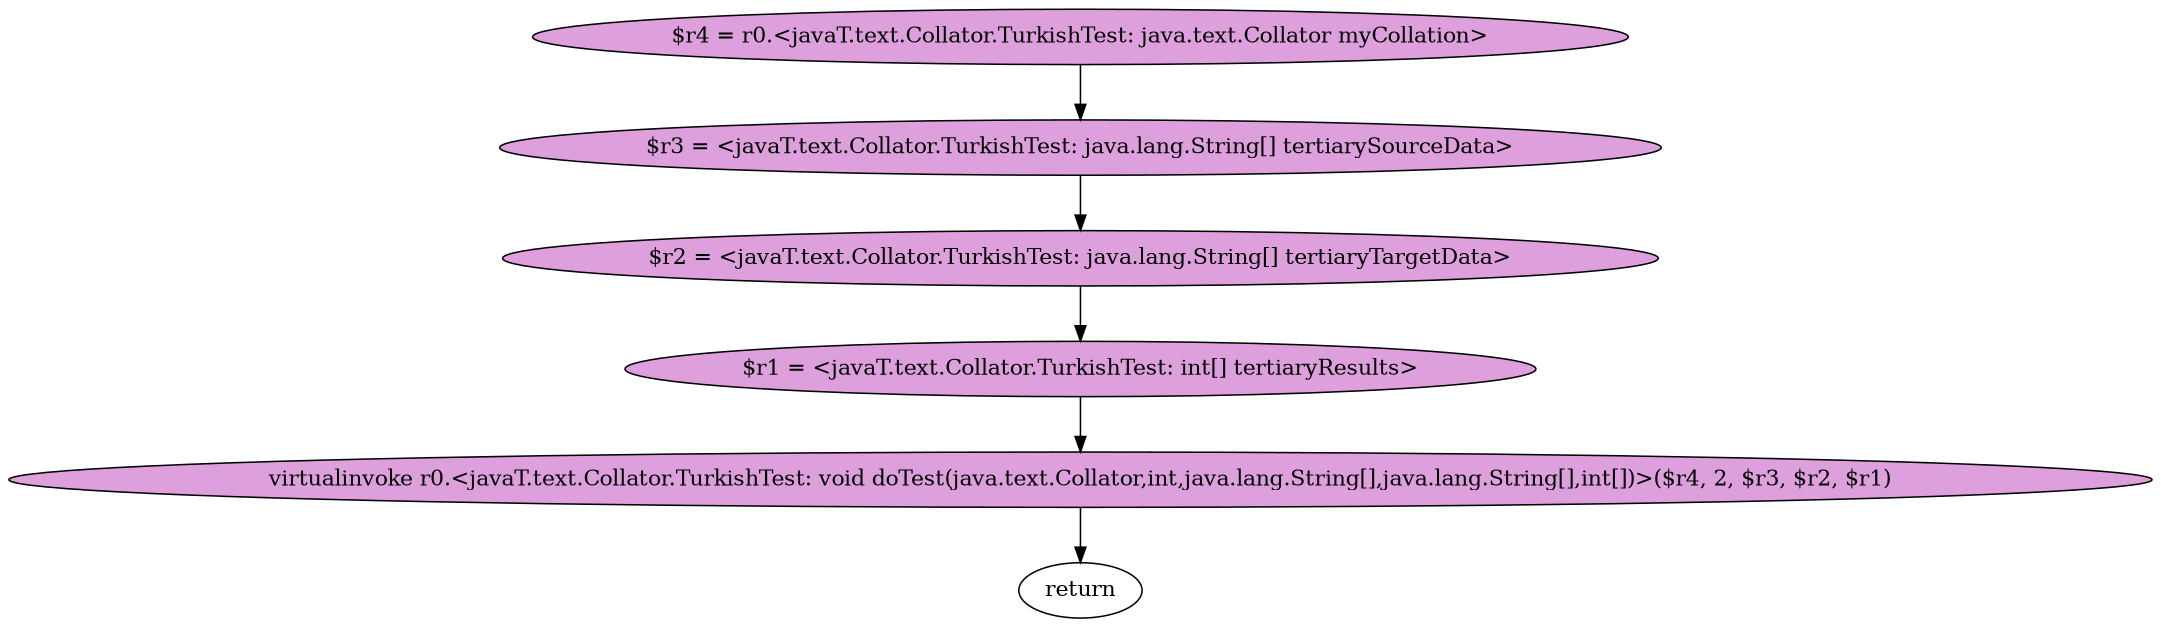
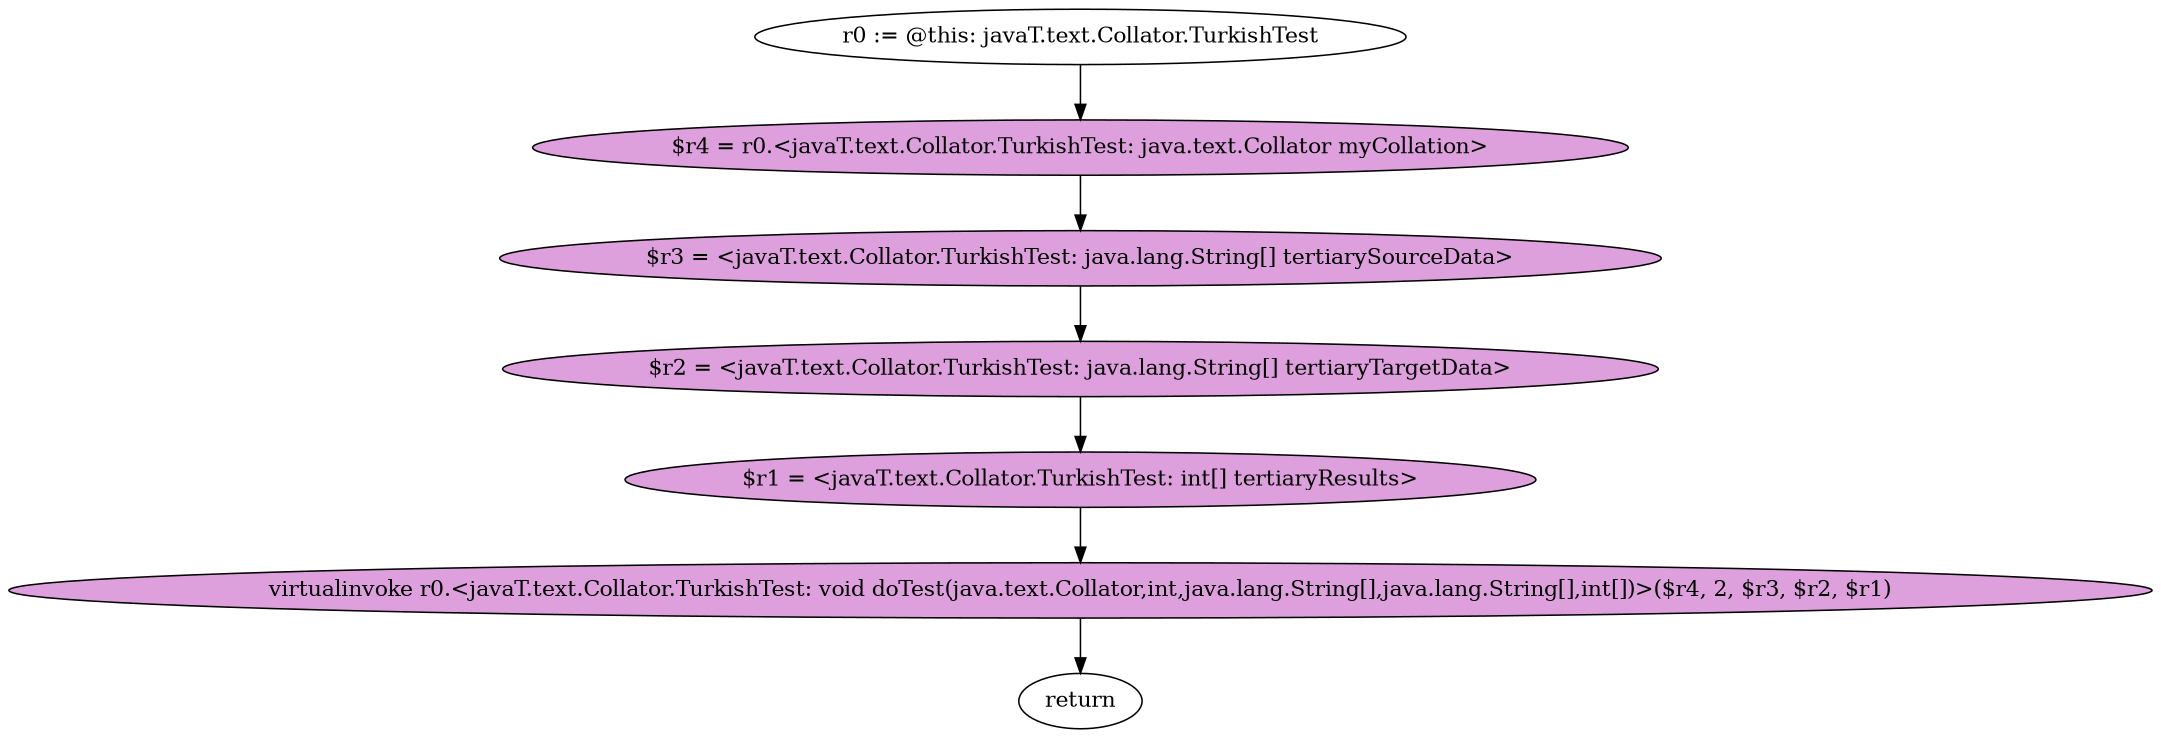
node "r0 := @this: javaT.text.Collator.TurkishTest": added
